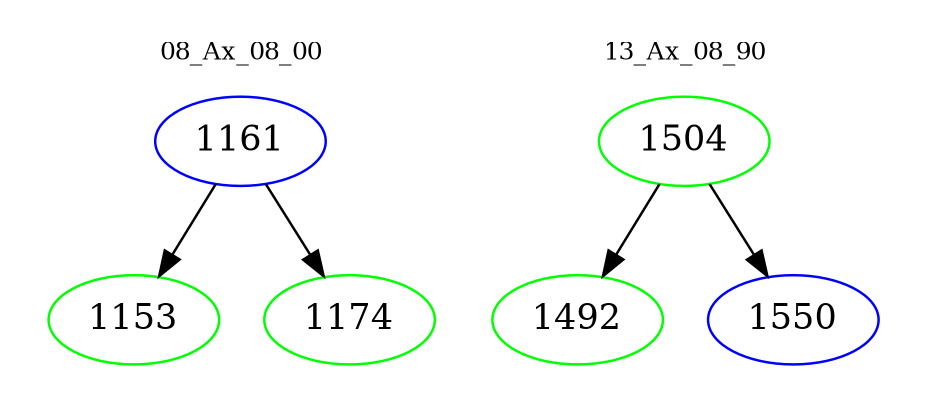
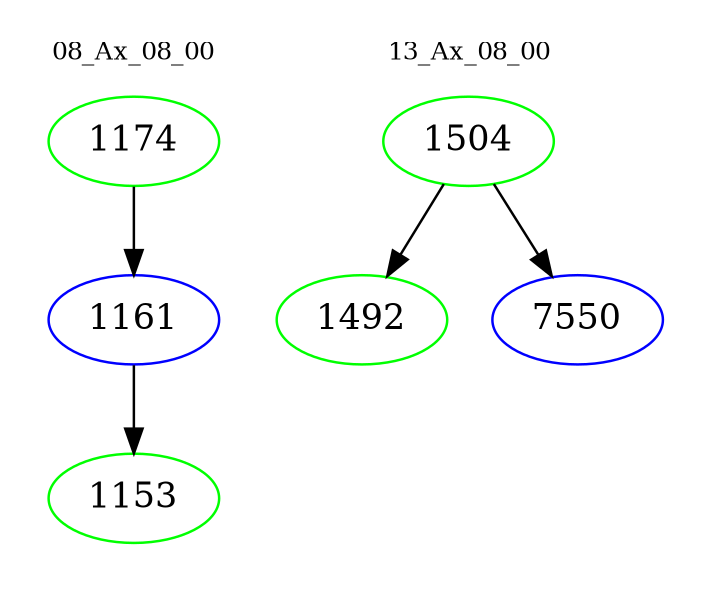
cluster "13_Ax_08_90": label "13_Ax_08_90" -> "13_Ax_08_00"
edge "1161" -> "1174": reversed
node "1550": label "1550" -> "7550"
